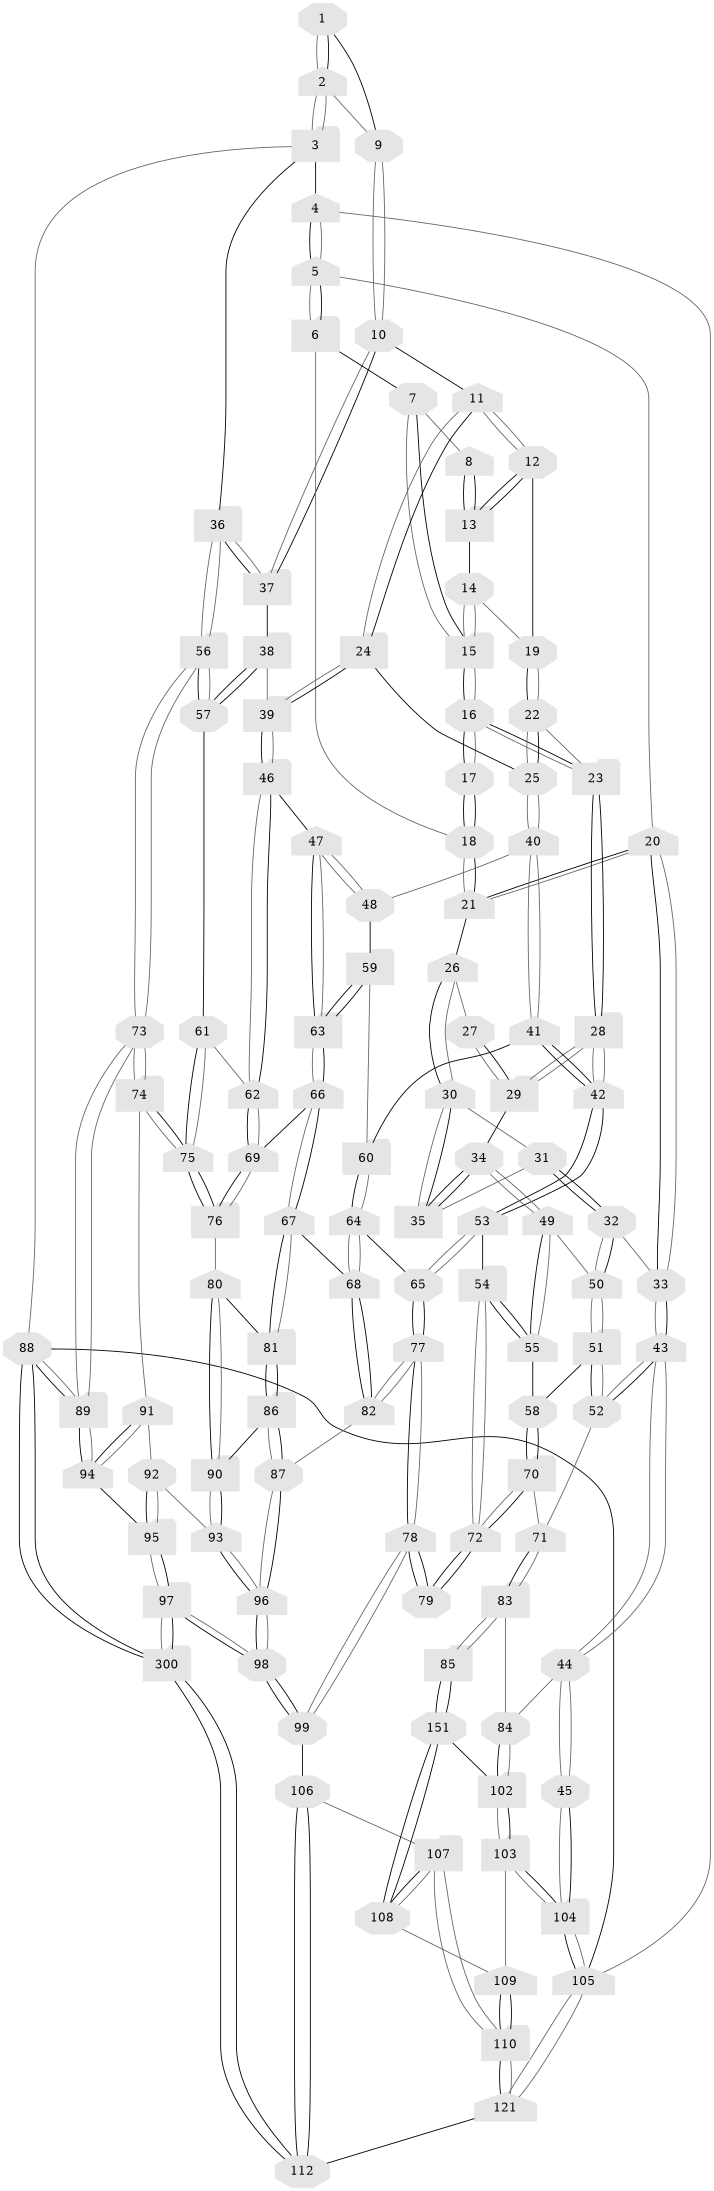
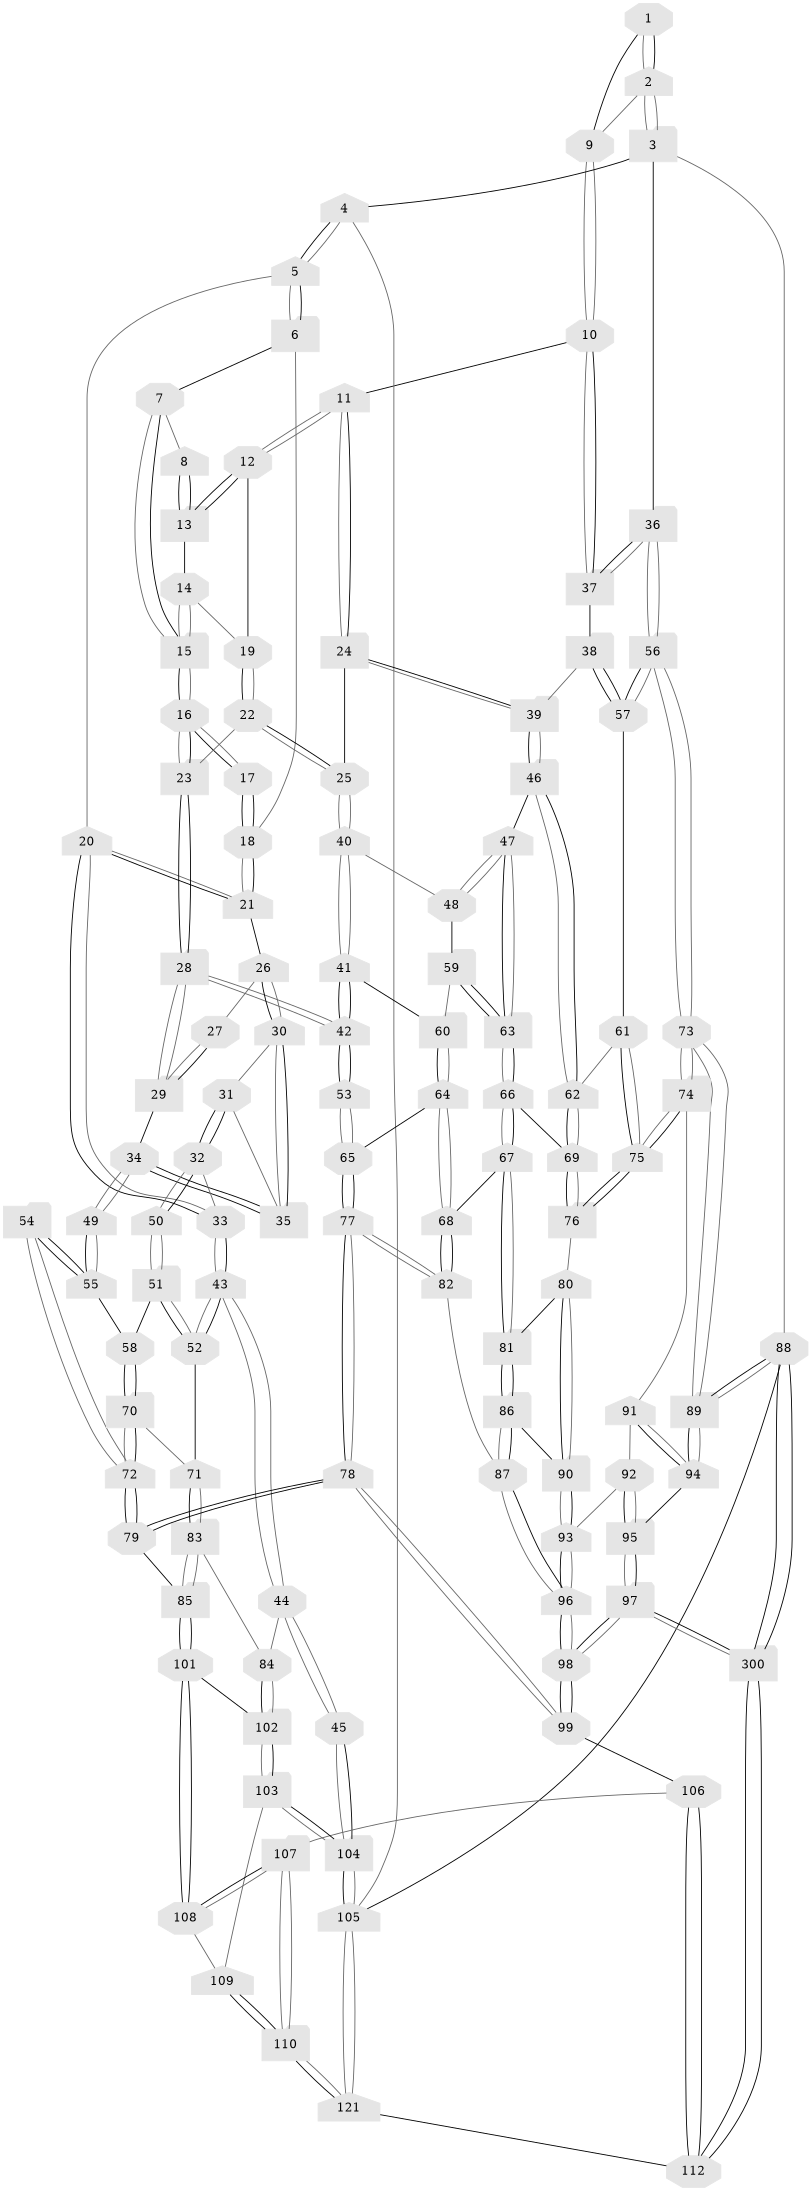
edge "53" -- "54": removed
edge "49" -- "50": removed
edge "52" -- "71": color gray40 -> black
edge "79" -- "85": added
node "151": label "151" -> "101"
